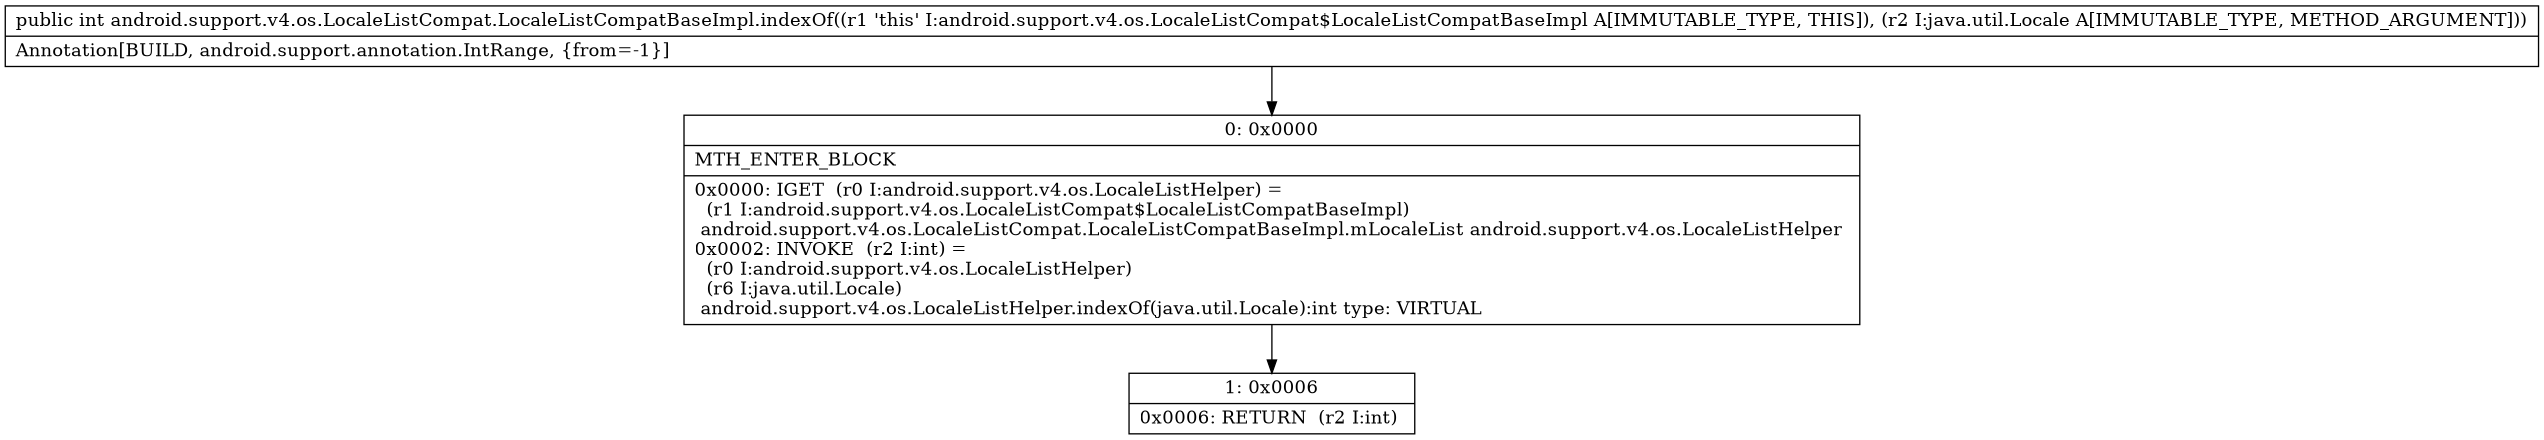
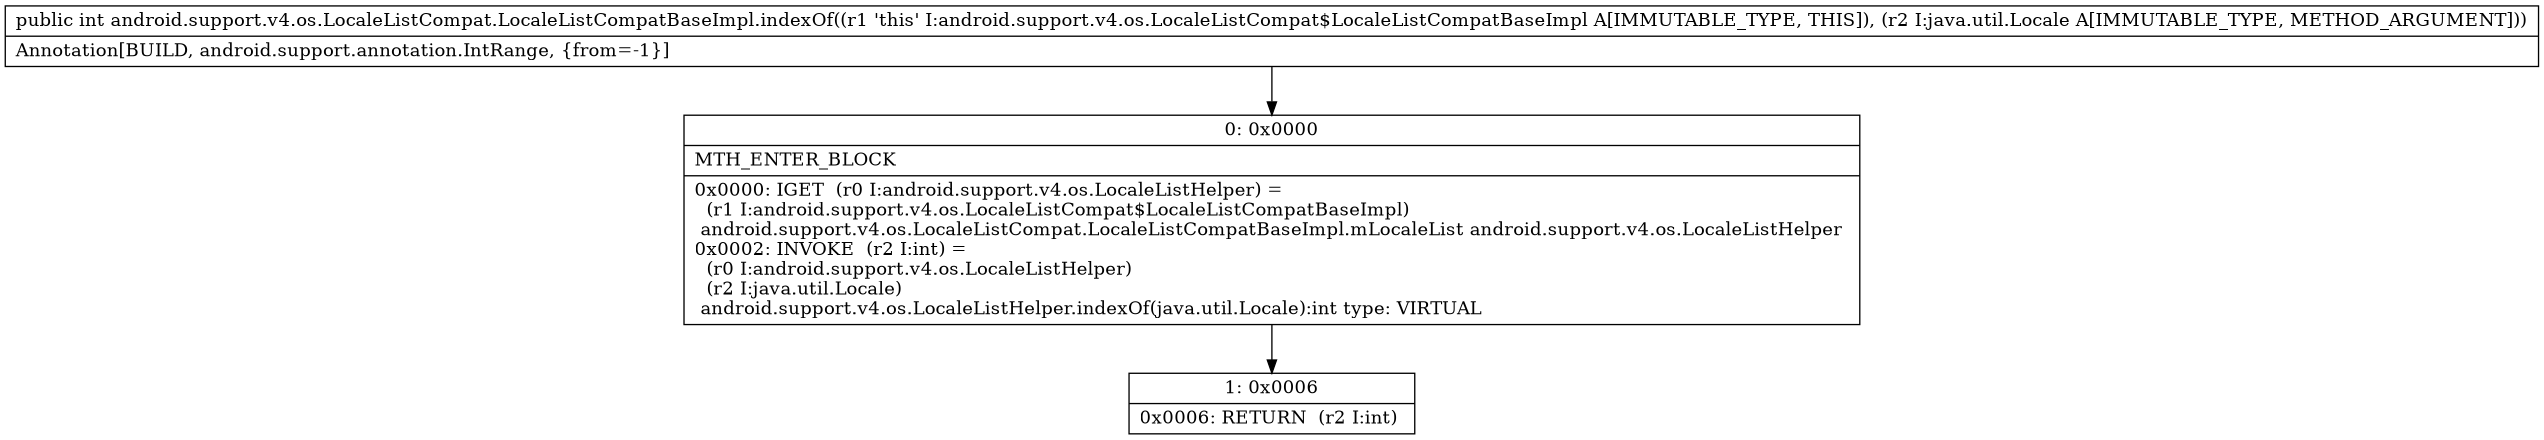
node "0: 0x0000": text "(r6 I:java.util.Locale)" -> "(r2 I:java.util.Locale)"
